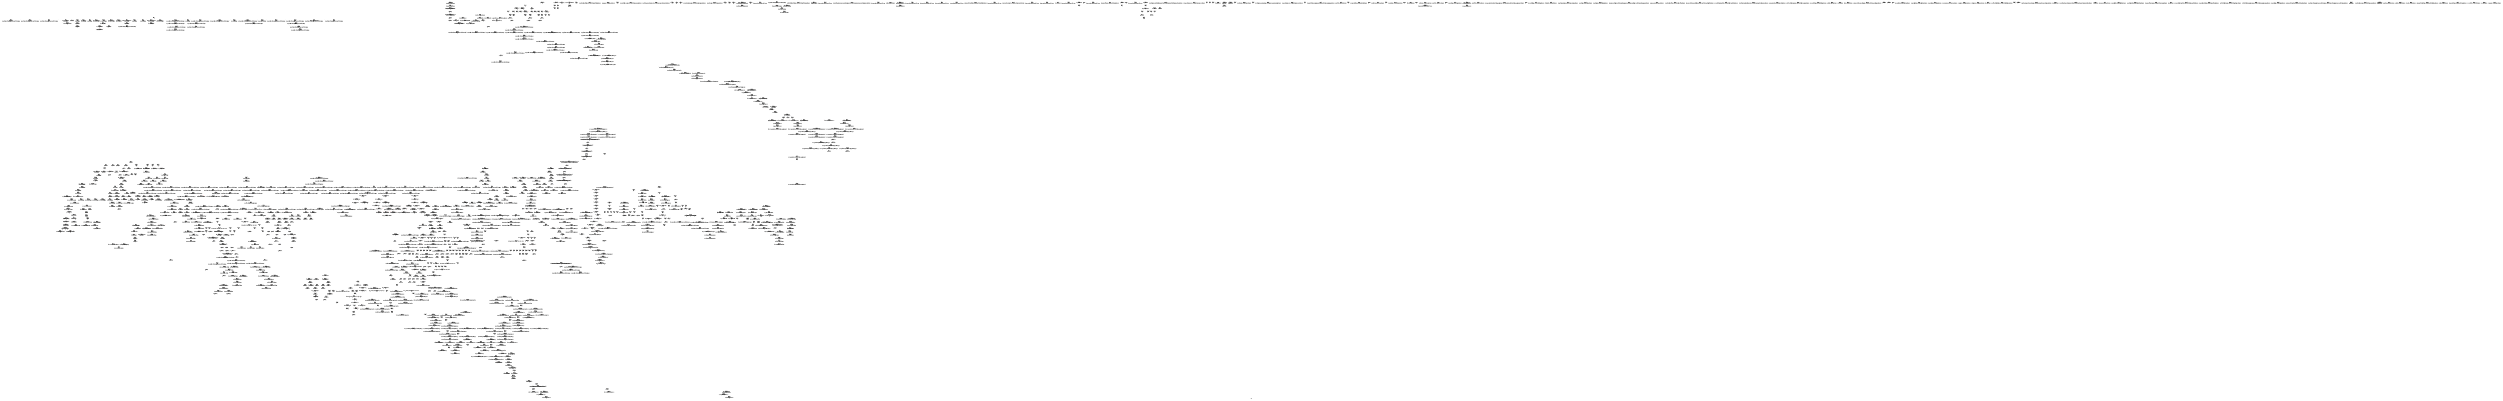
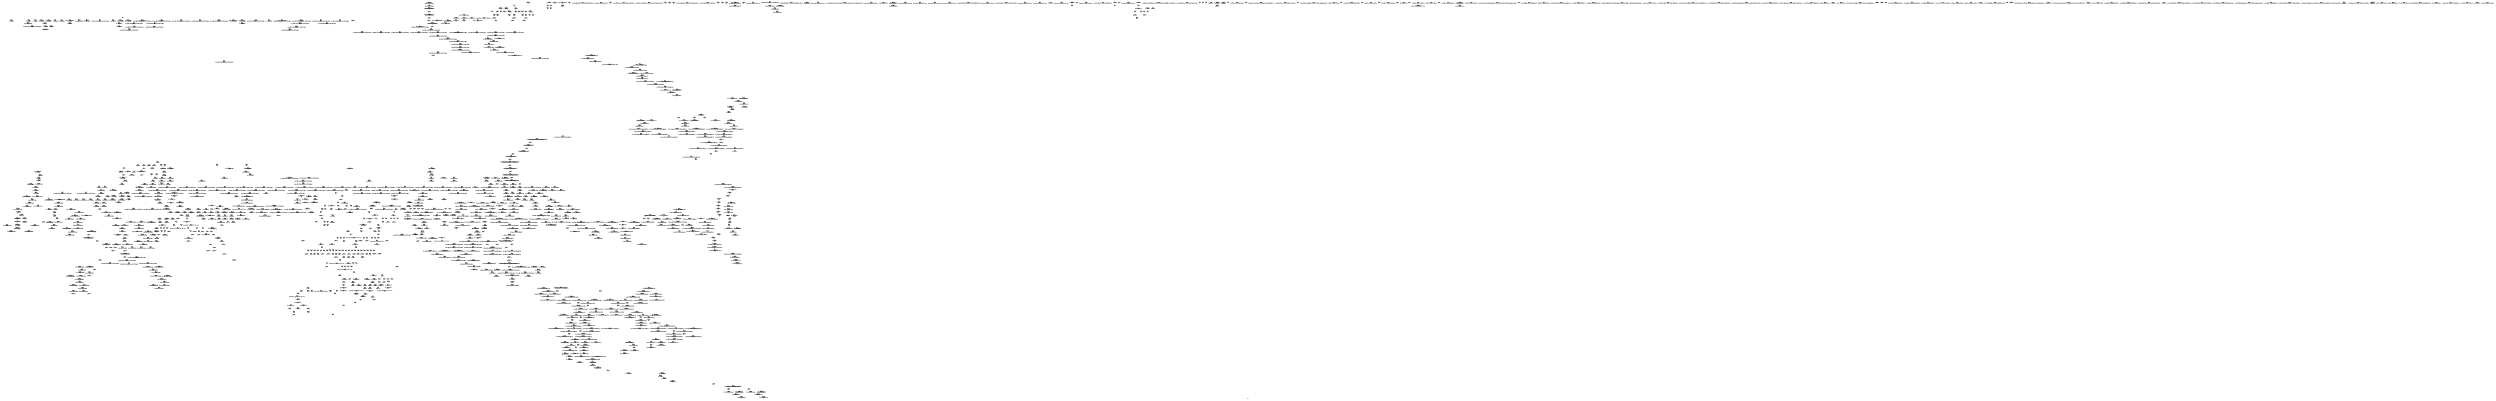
node "NodeID: 1579": removed
